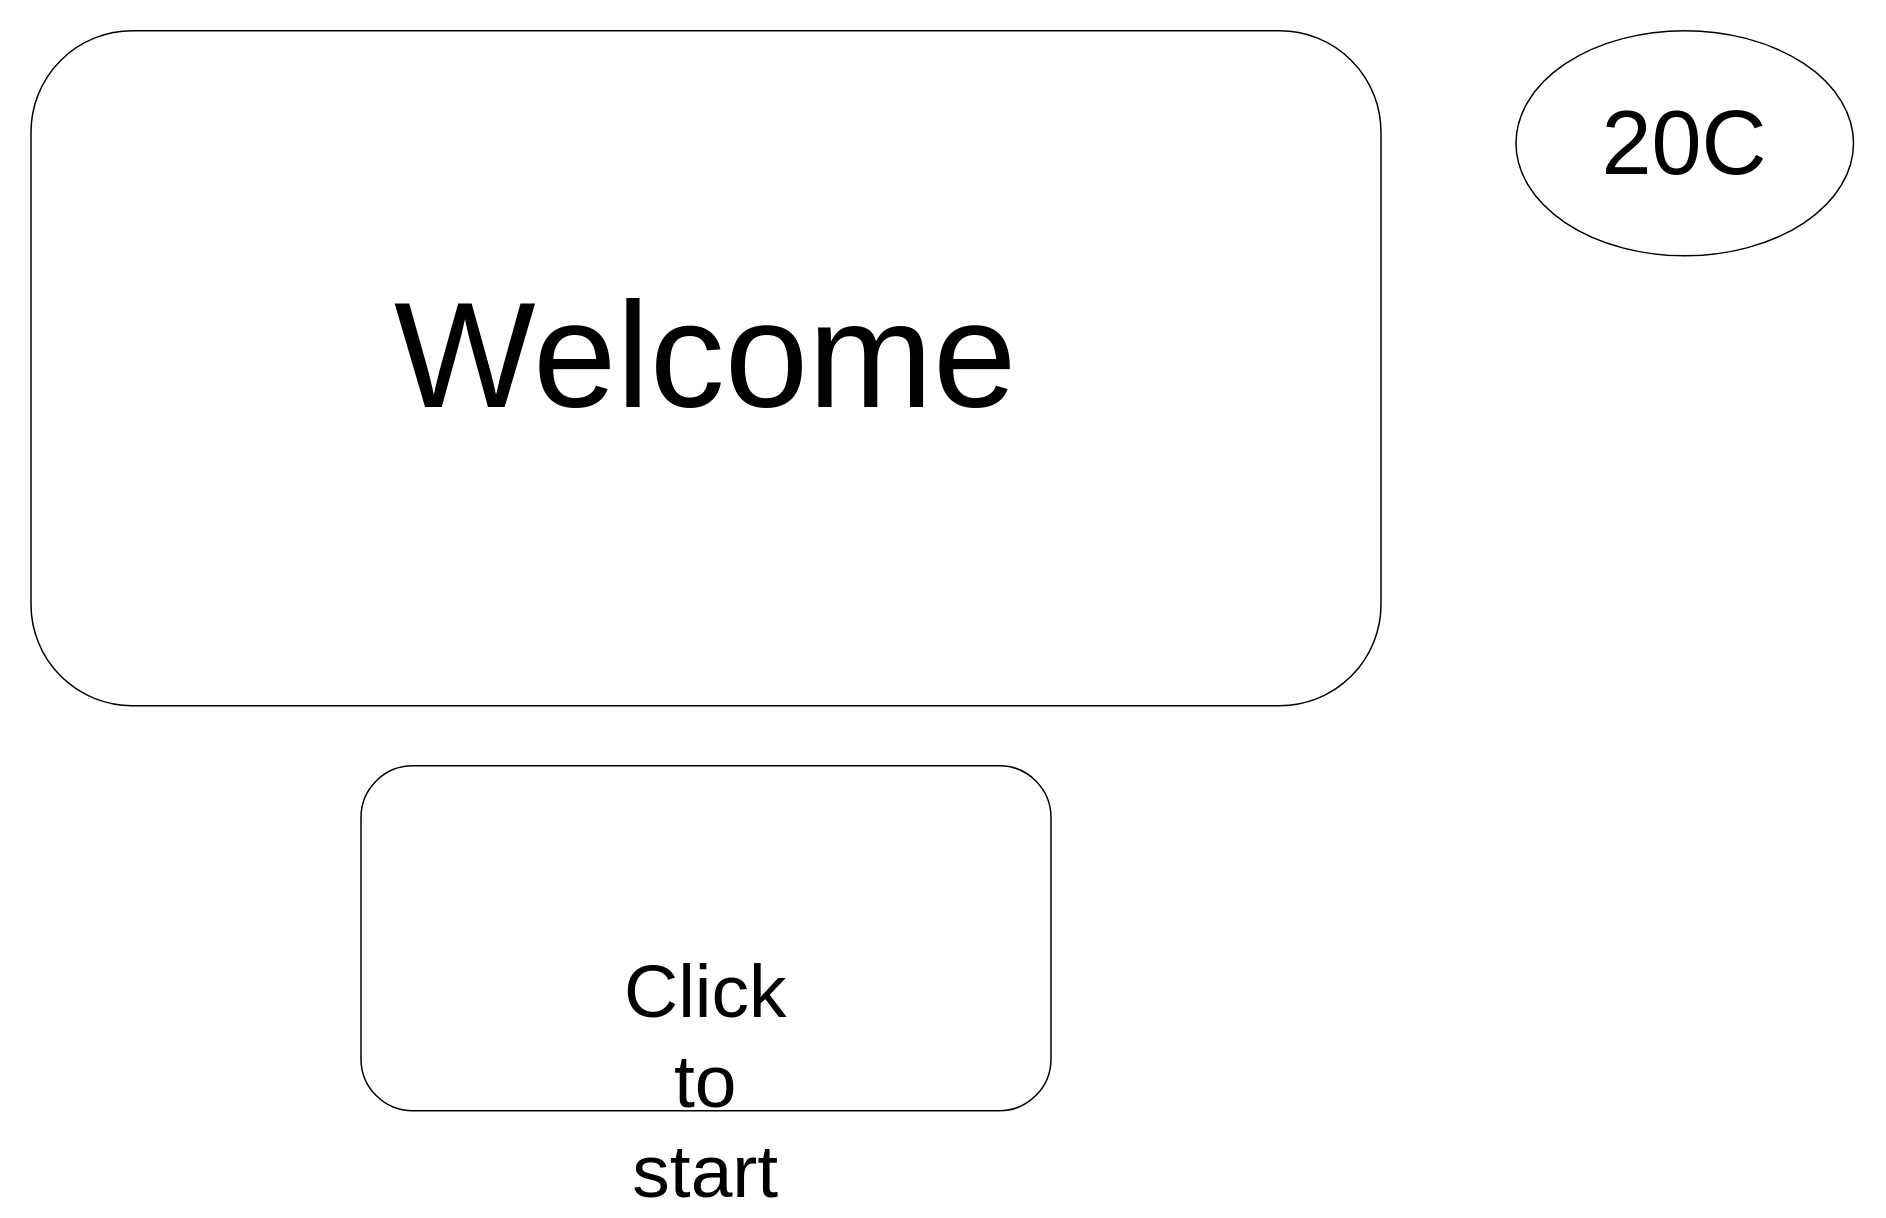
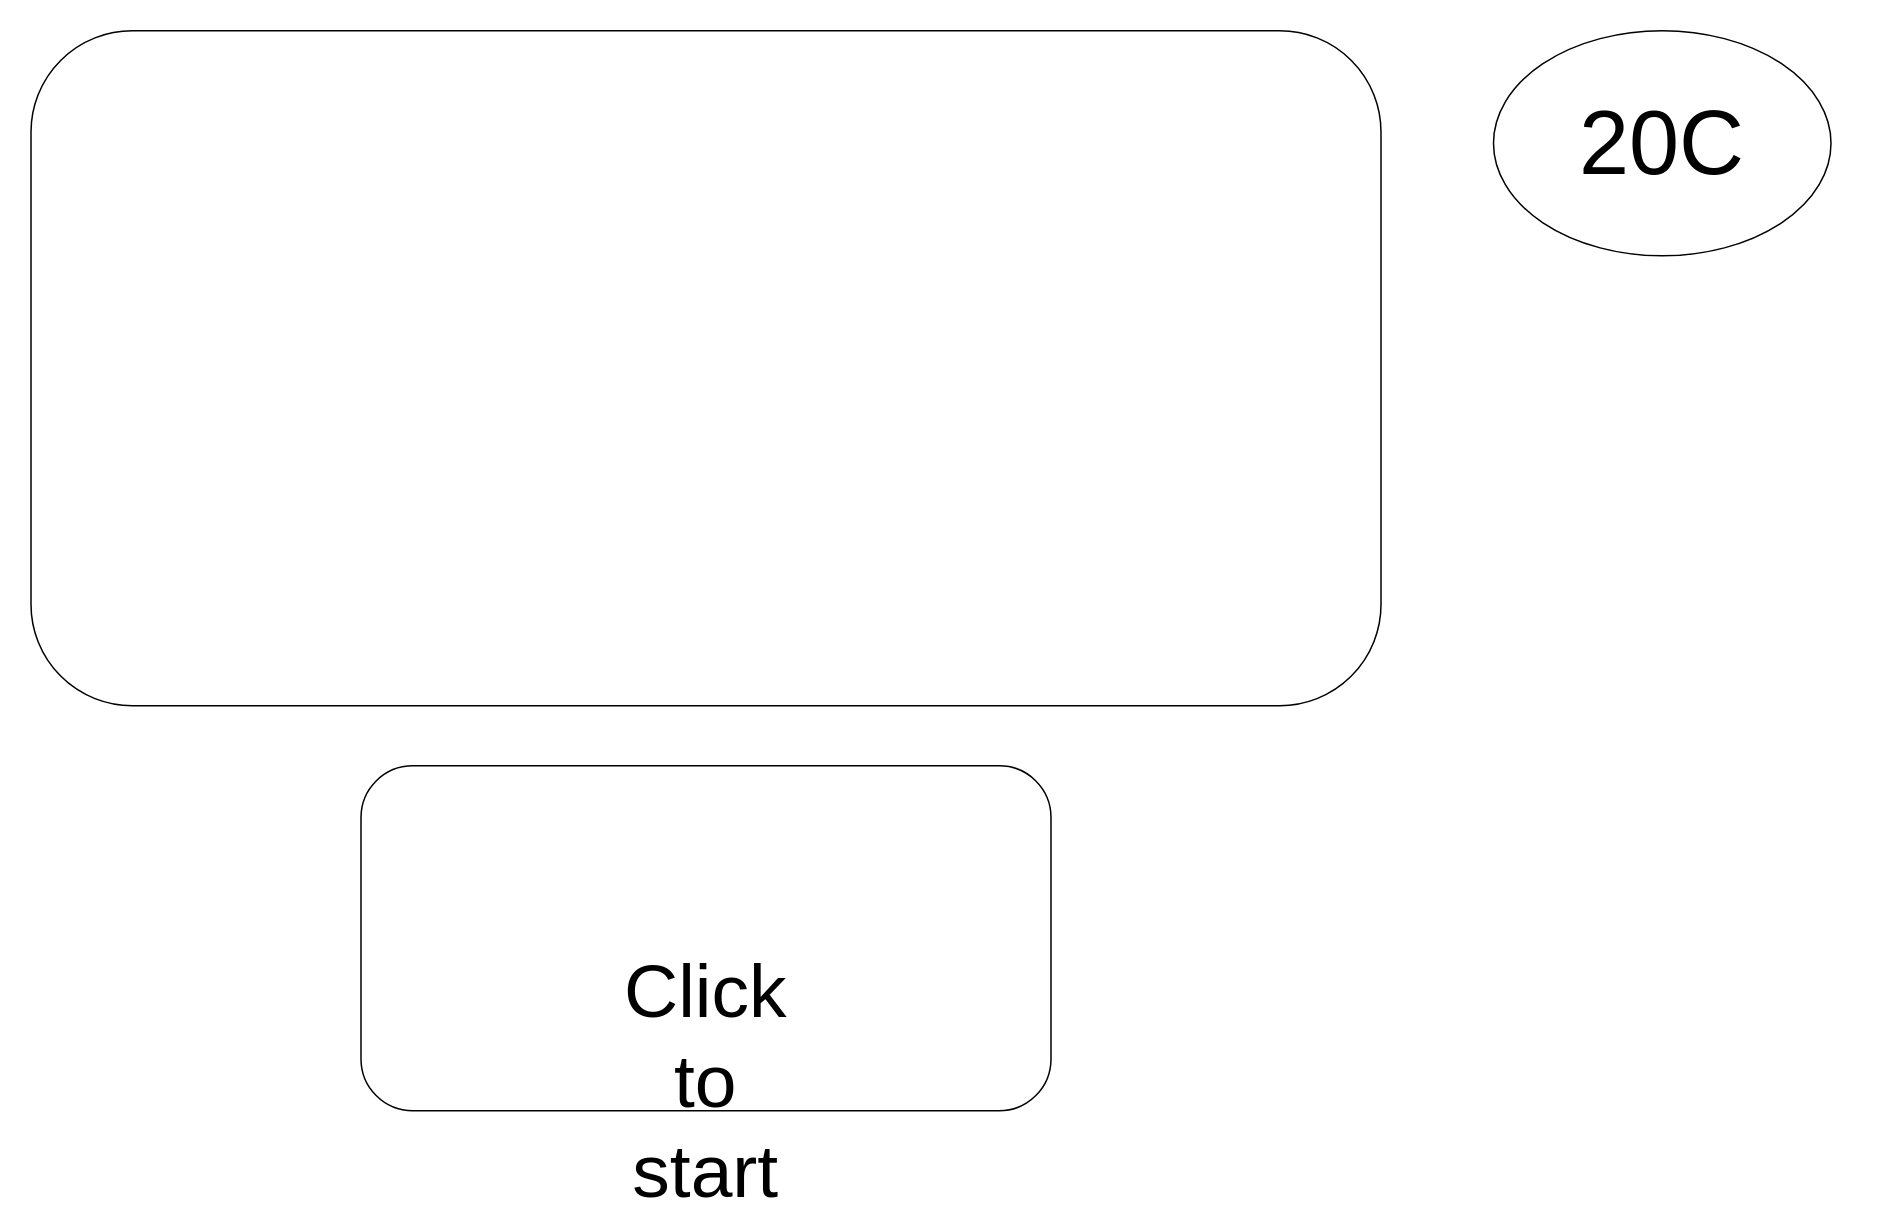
node "20C": moved (1685, 143) -> (1662, 143)
node "Welcome": removed
